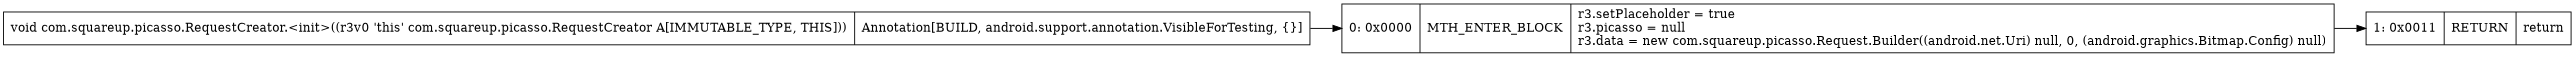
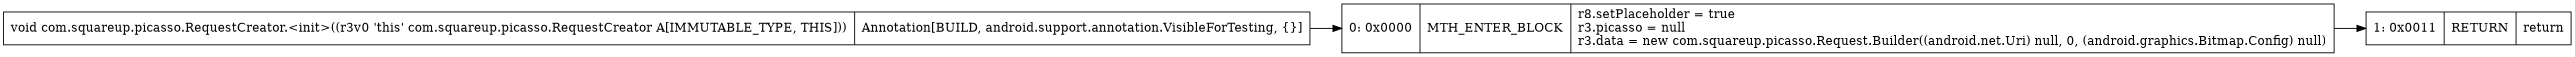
node "0: 0x0000": text "r3.setPlaceholder = true" -> "r8.setPlaceholder = true"
